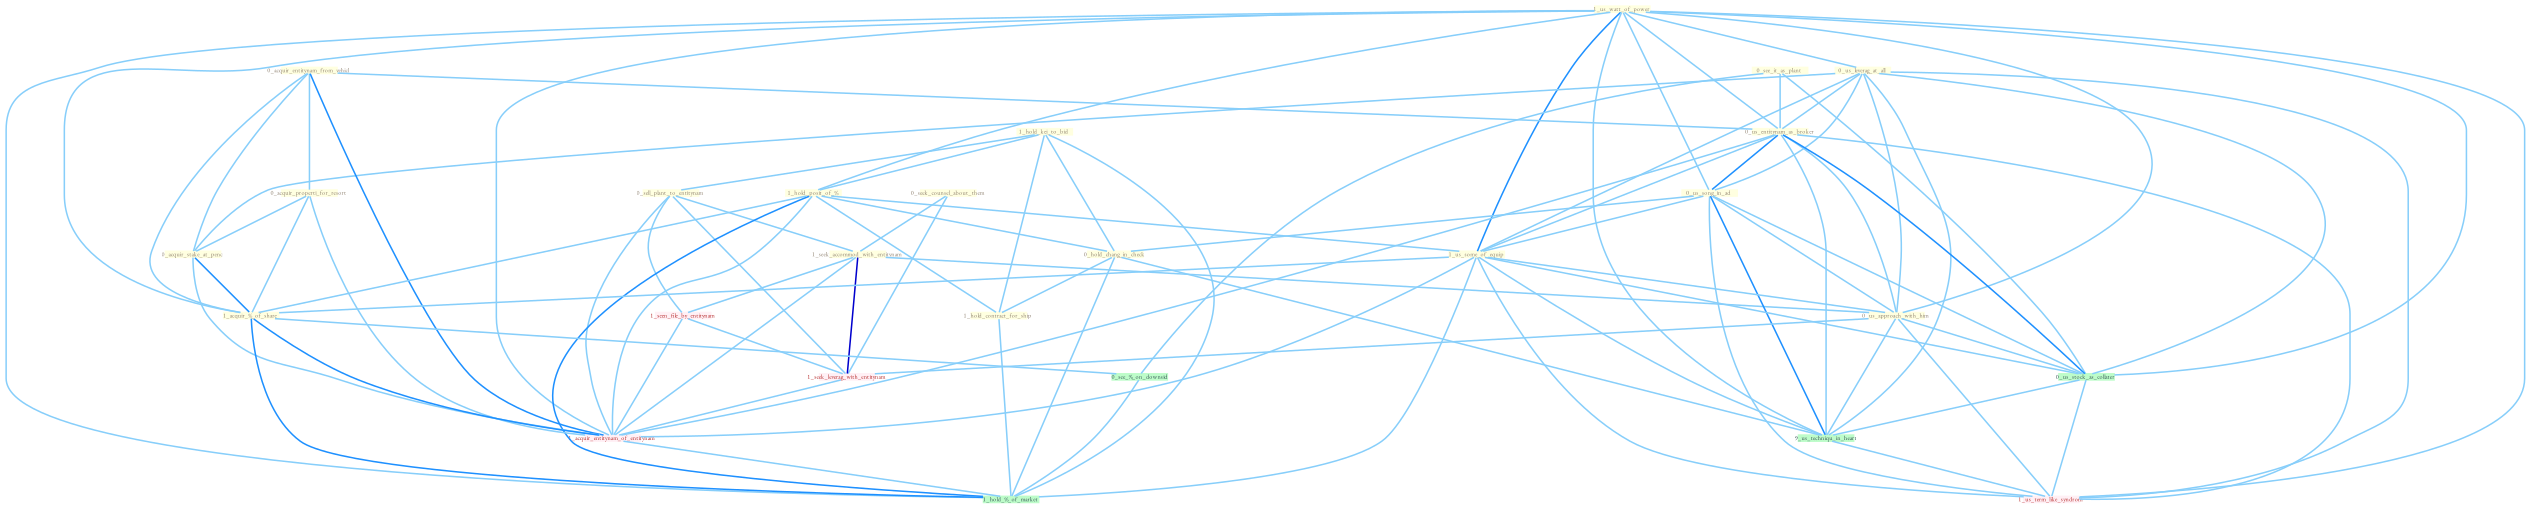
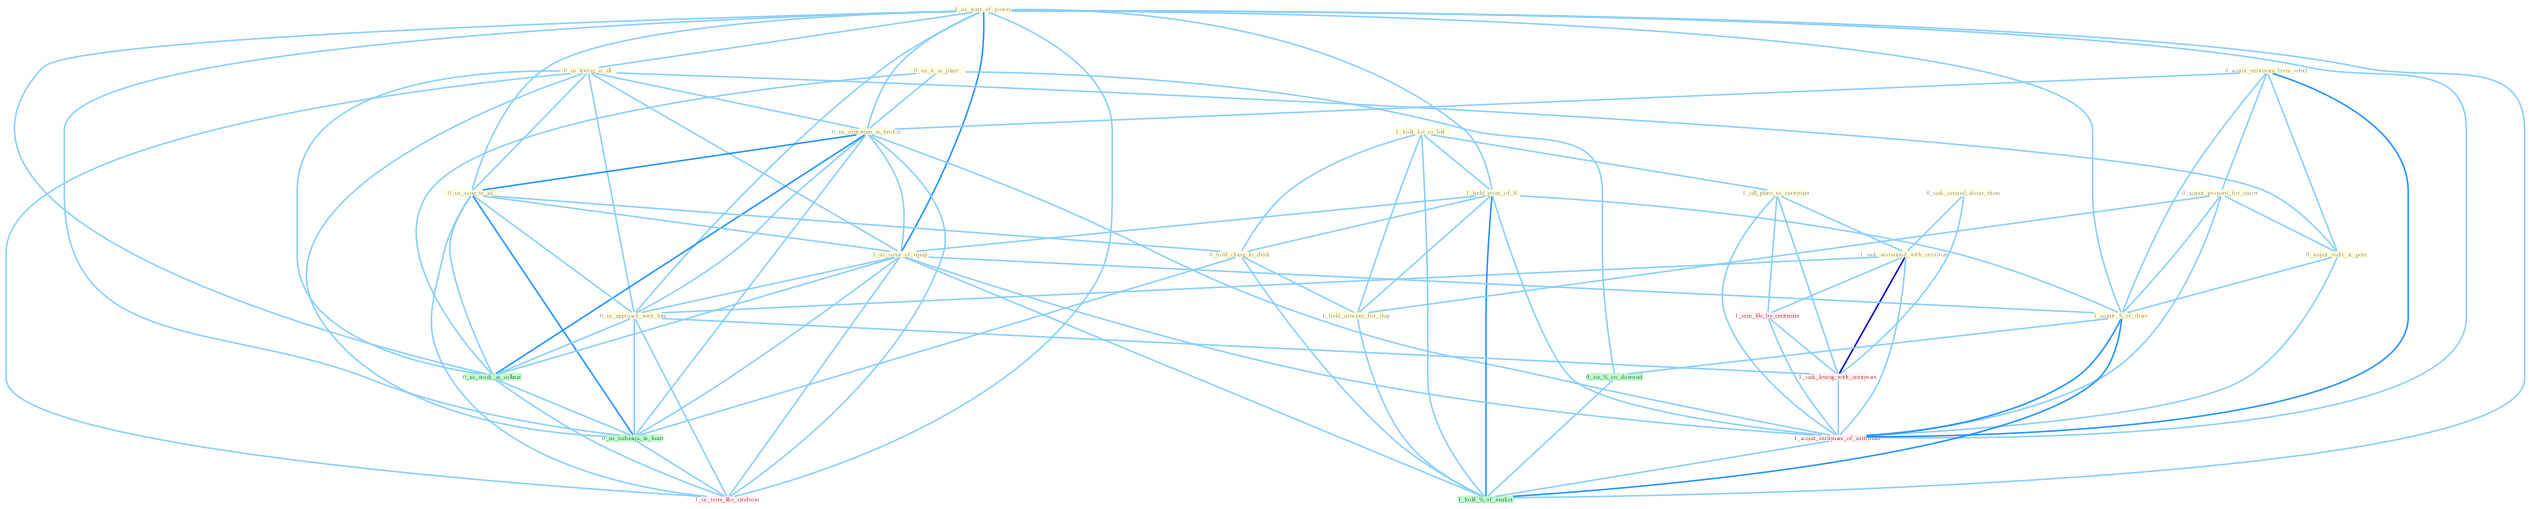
edge "0_acquir_properti_for_resort" -- "1_hold_contract_for_ship": added
edge "0_acquir_stake_at_penc" -- "1_acquir_%_of_share": color #1e90ff -> #87cefa
node "9_us_techniqu_in_heart": label "9_us_techniqu_in_heart" -> "0_us_techniqu_in_heart"
